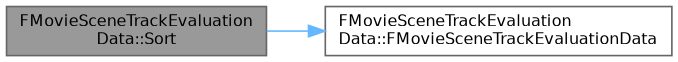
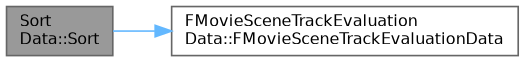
node "FMovieSceneTrackEvaluation Data::Sort": label "FMovieSceneTrackEvaluation Data::Sort" -> "Sort Data::Sort"
